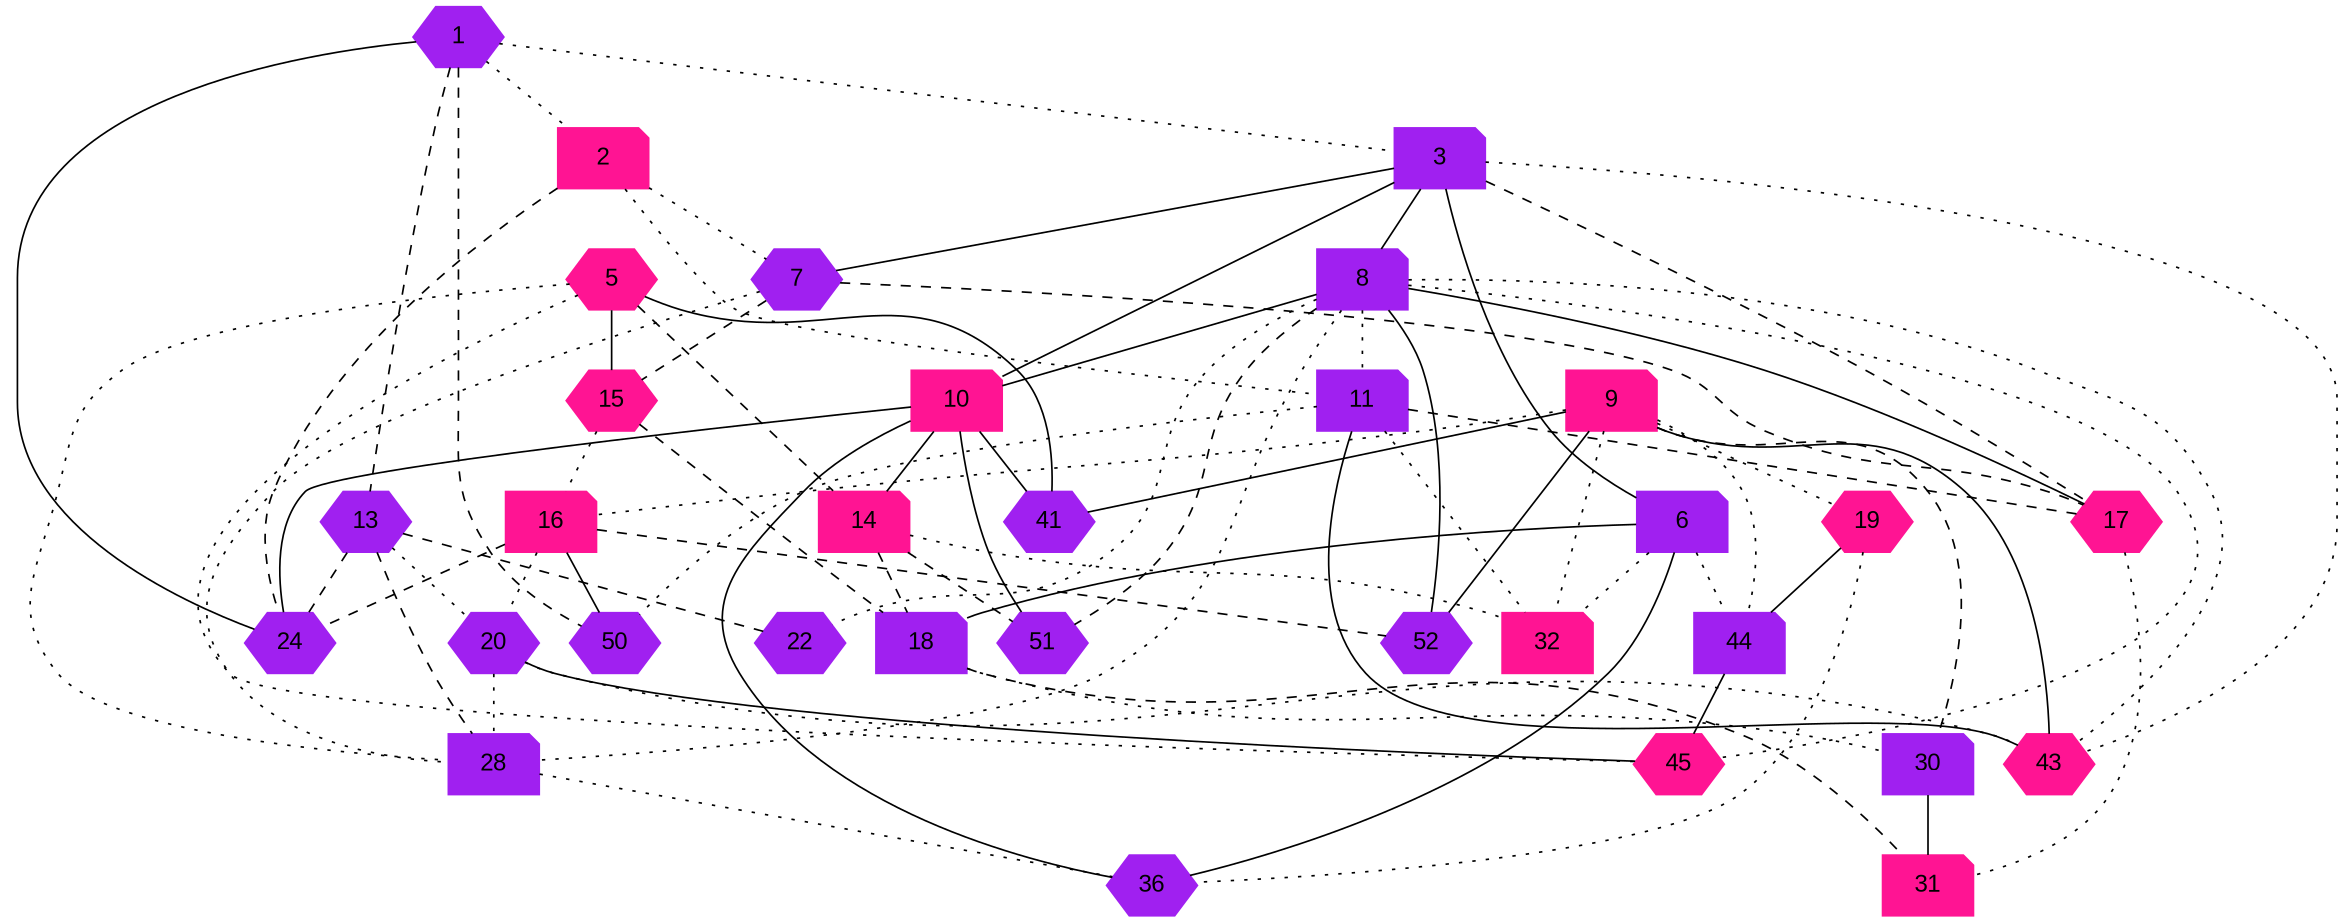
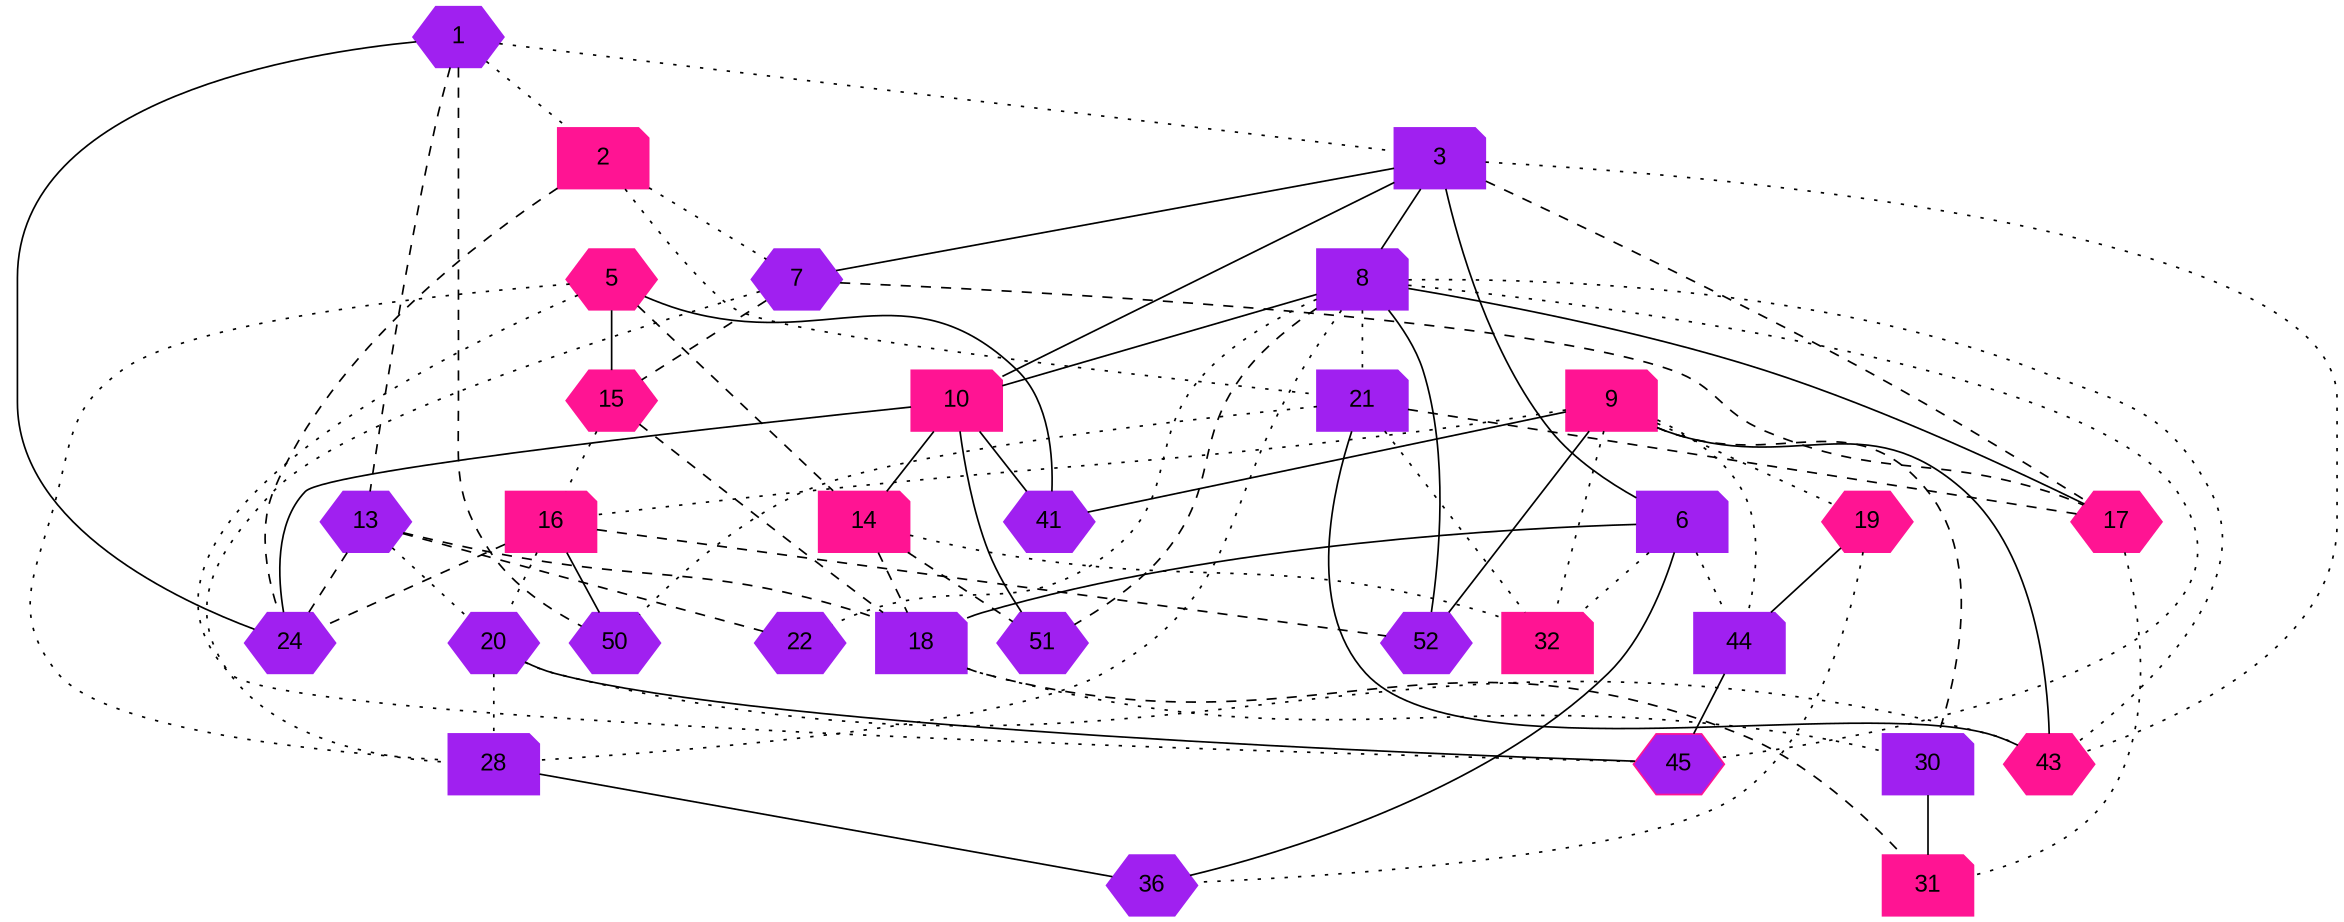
node "11": label "11" -> "21"
edge "13" -- "28": now "13" -- "18"
edge "10" -- "36": removed
node "45": fillcolor deeppink -> purple
edge "28" -- "36": style dotted -> solid
